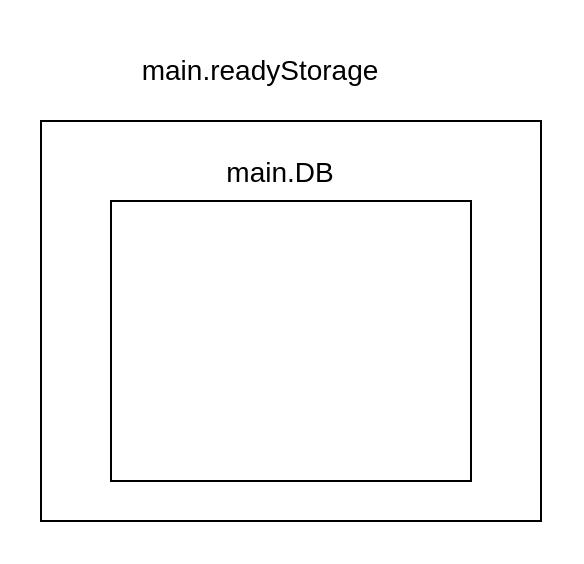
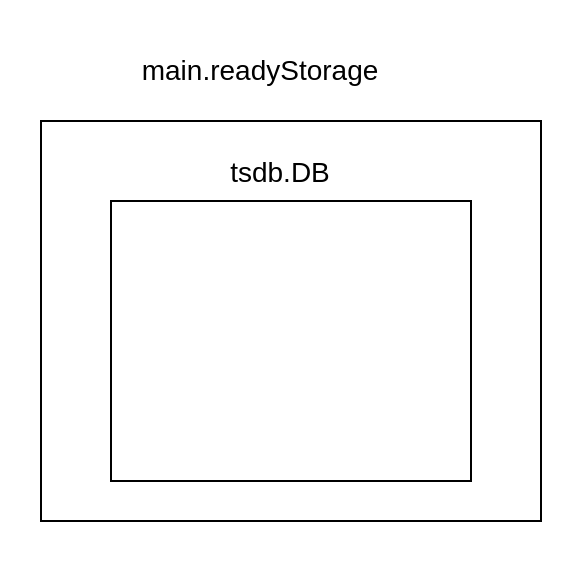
node "main.DB": label "main.DB" -> "tsdb.DB"
